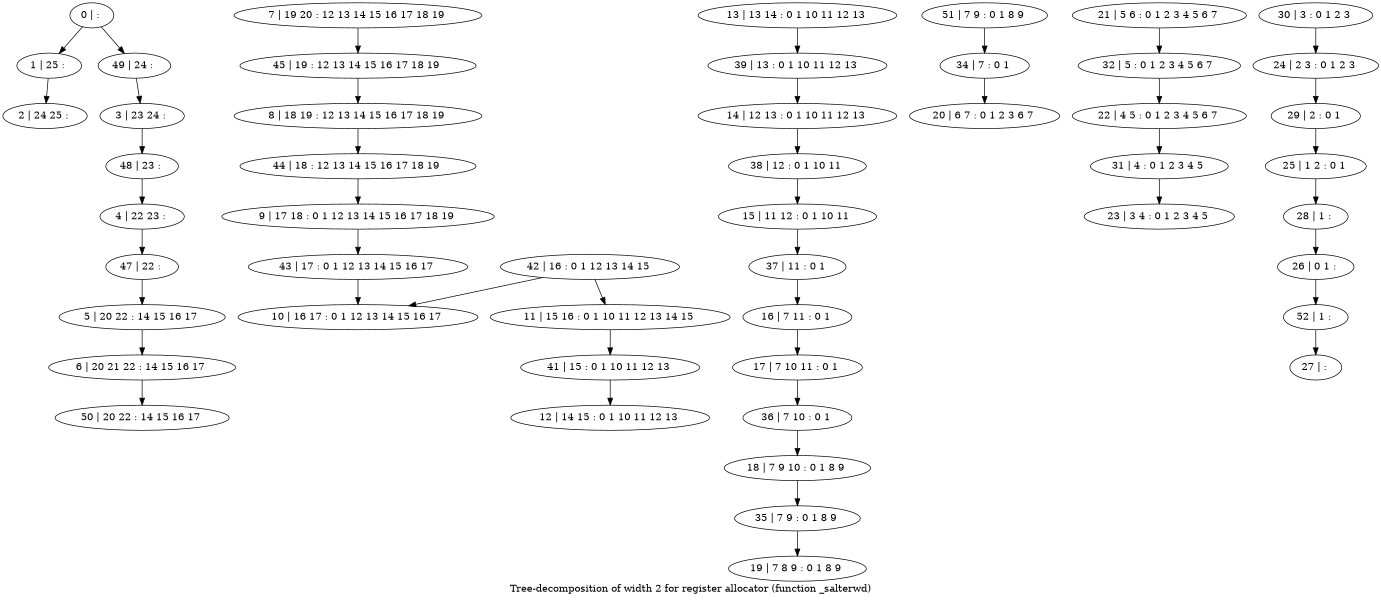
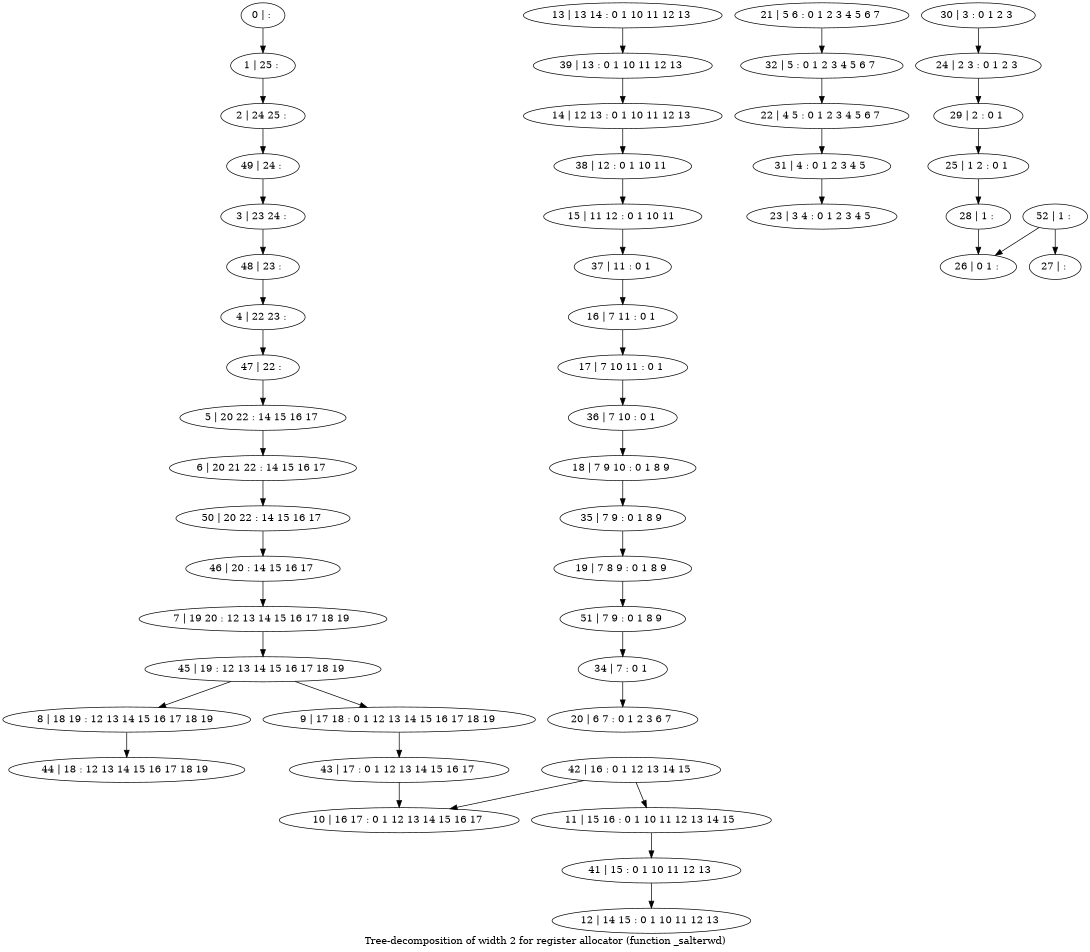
edge "0 | :" -> "49 | 24 :": now "2 | 24 25 :" -> "49 | 24 :"
edge "44 | 18 : 12 13 14 15 16 17 18 19" -> "9 | 17 18 : 0 1 12 13 14 15 16 17 18 19": now "45 | 19 : 12 13 14 15 16 17 18 19" -> "9 | 17 18 : 0 1 12 13 14 15 16 17 18 19"
edge "26 | 0 1 :" -> "52 | 1 :": reversed
node "46 | 20 : 14 15 16 17": added
edge "19 | 7 8 9 : 0 1 8 9" -> "51 | 7 9 : 0 1 8 9": added
